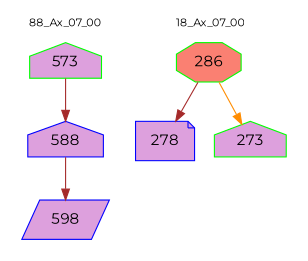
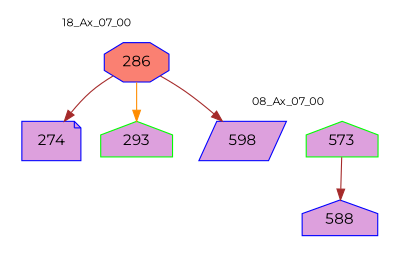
cluster "88_Ax_07_00": label "88_Ax_07_00" -> "08_Ax_07_00"
node "286": color green -> blue
node "278": label "278" -> "274"
node "273": label "273" -> "293"
edge "588" -> "598": now "286" -> "598"
